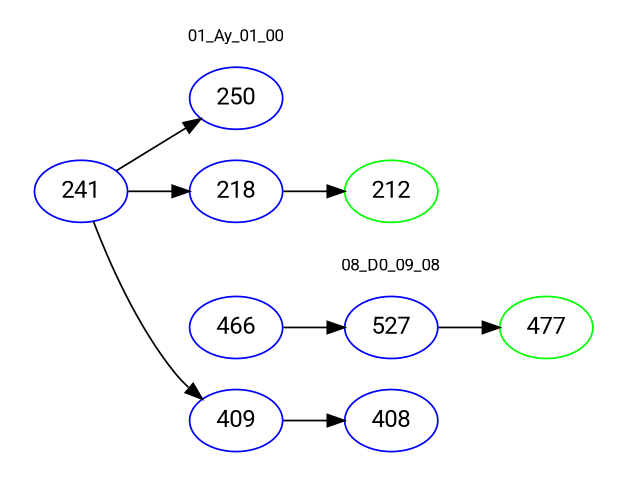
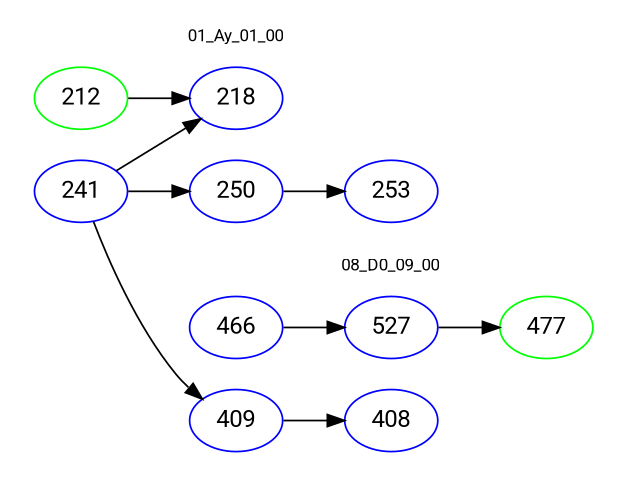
edge "218" -> "212": reversed
node "253": added
cluster "08_D0_09_08": label "08_D0_09_08" -> "08_D0_09_00"
